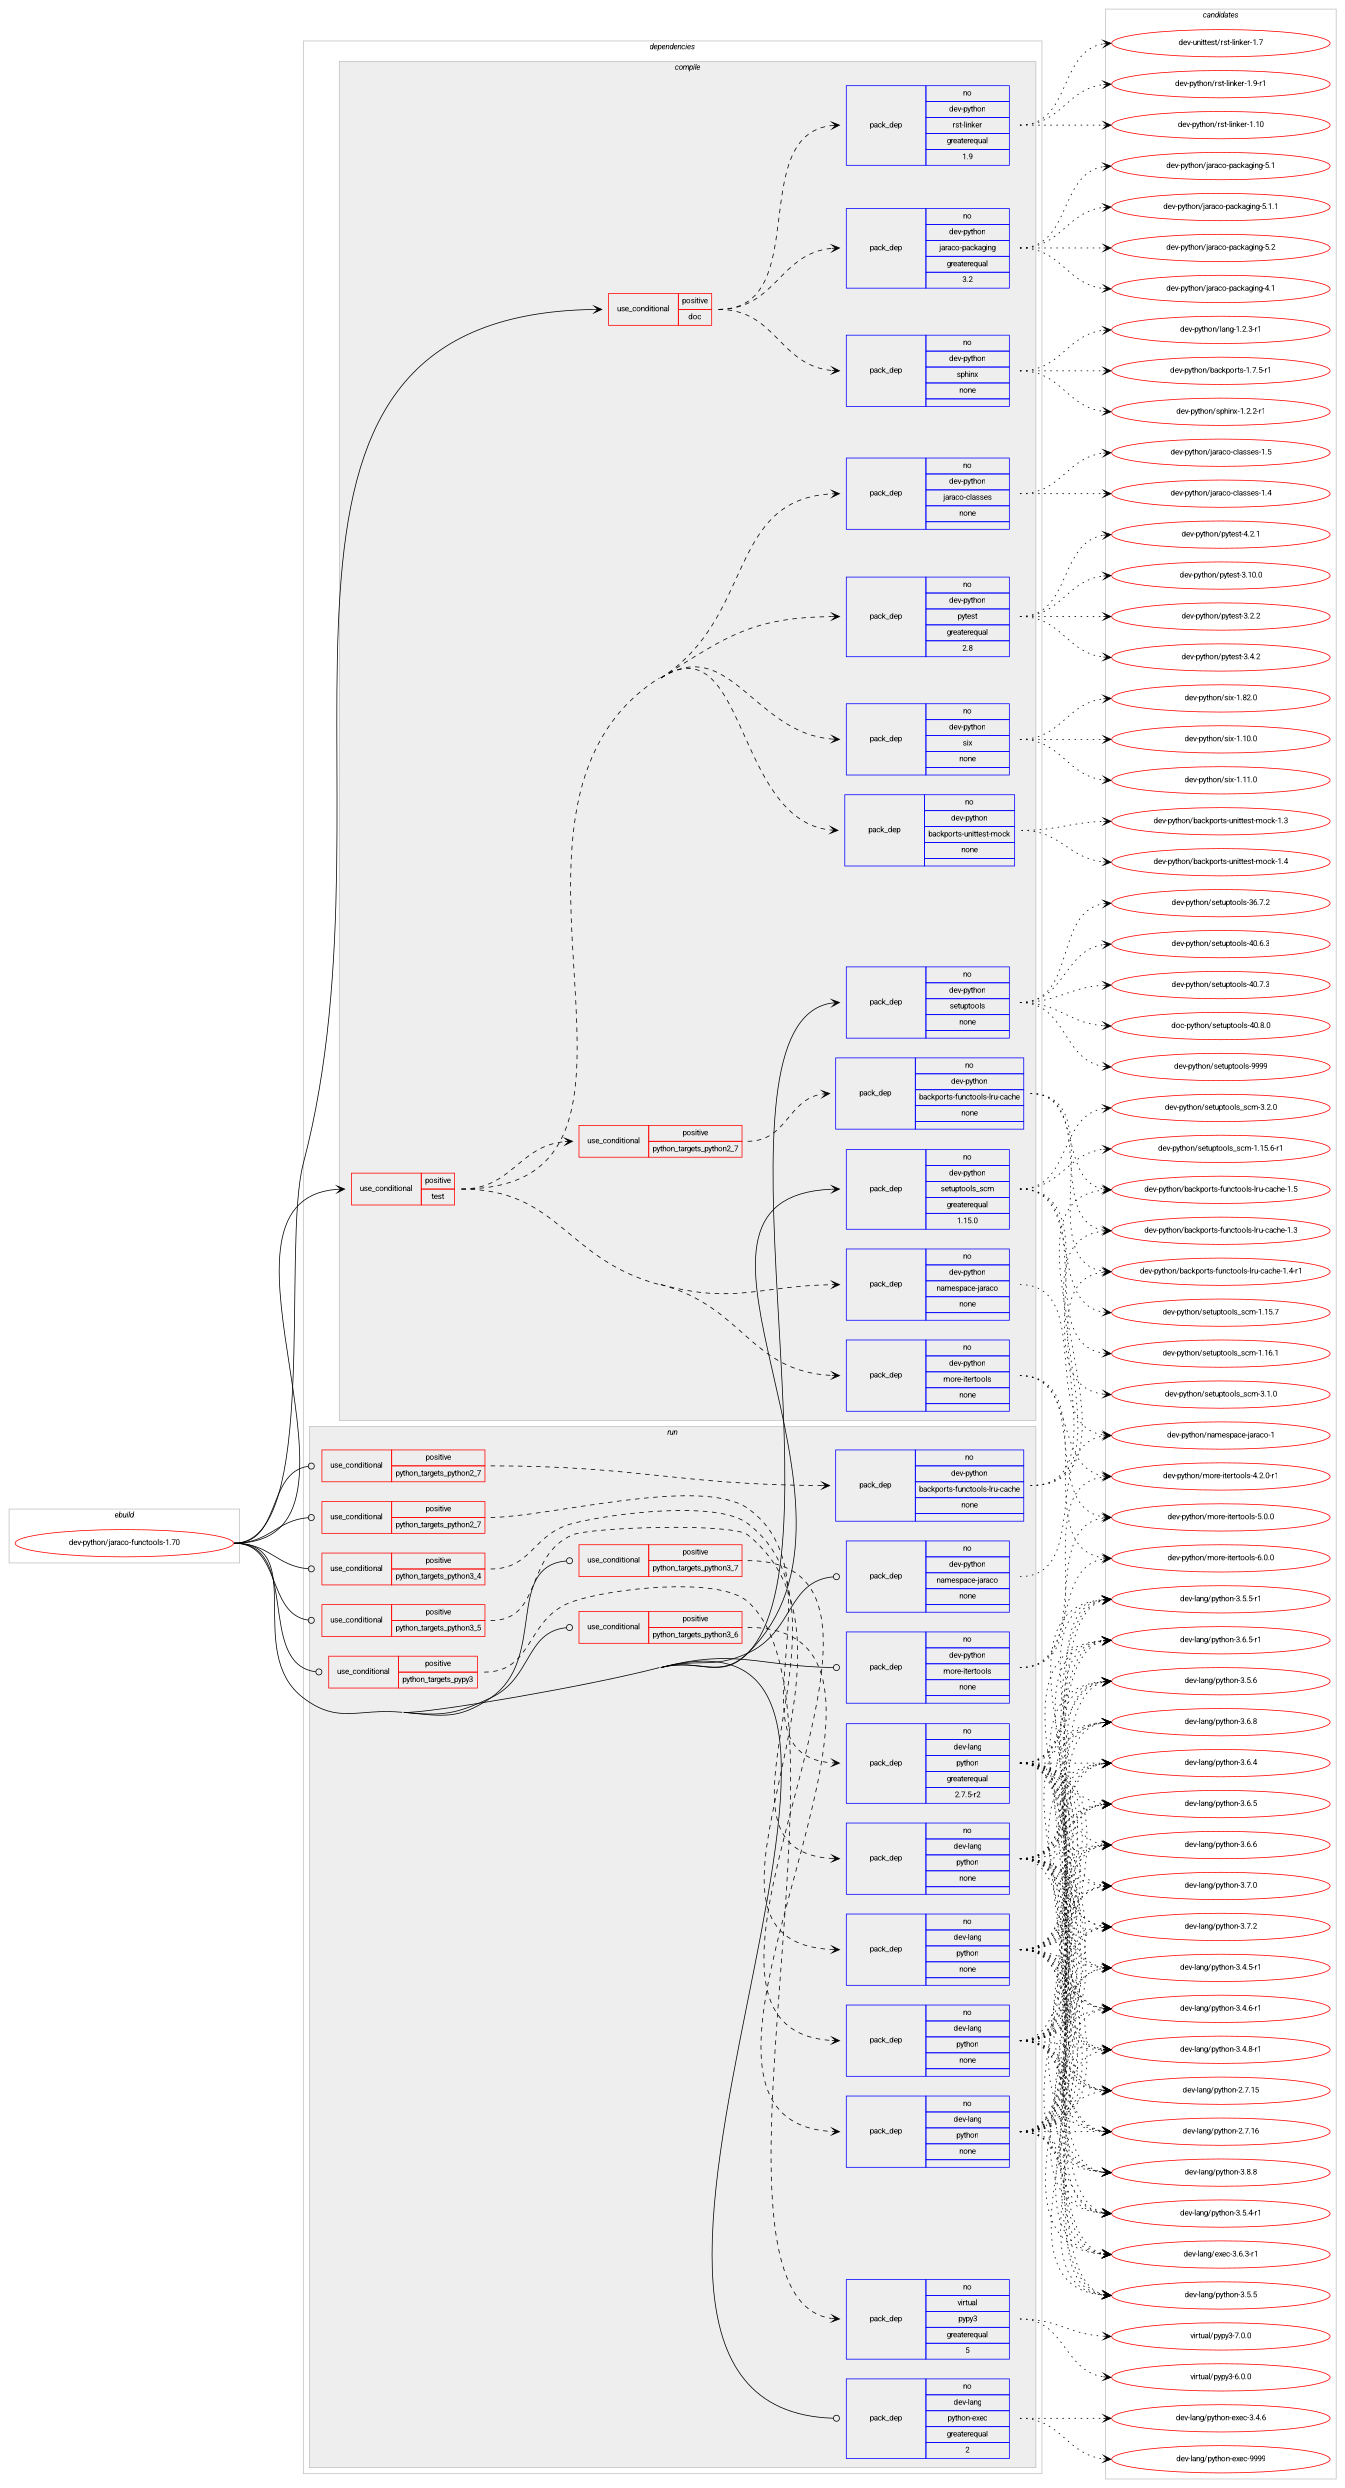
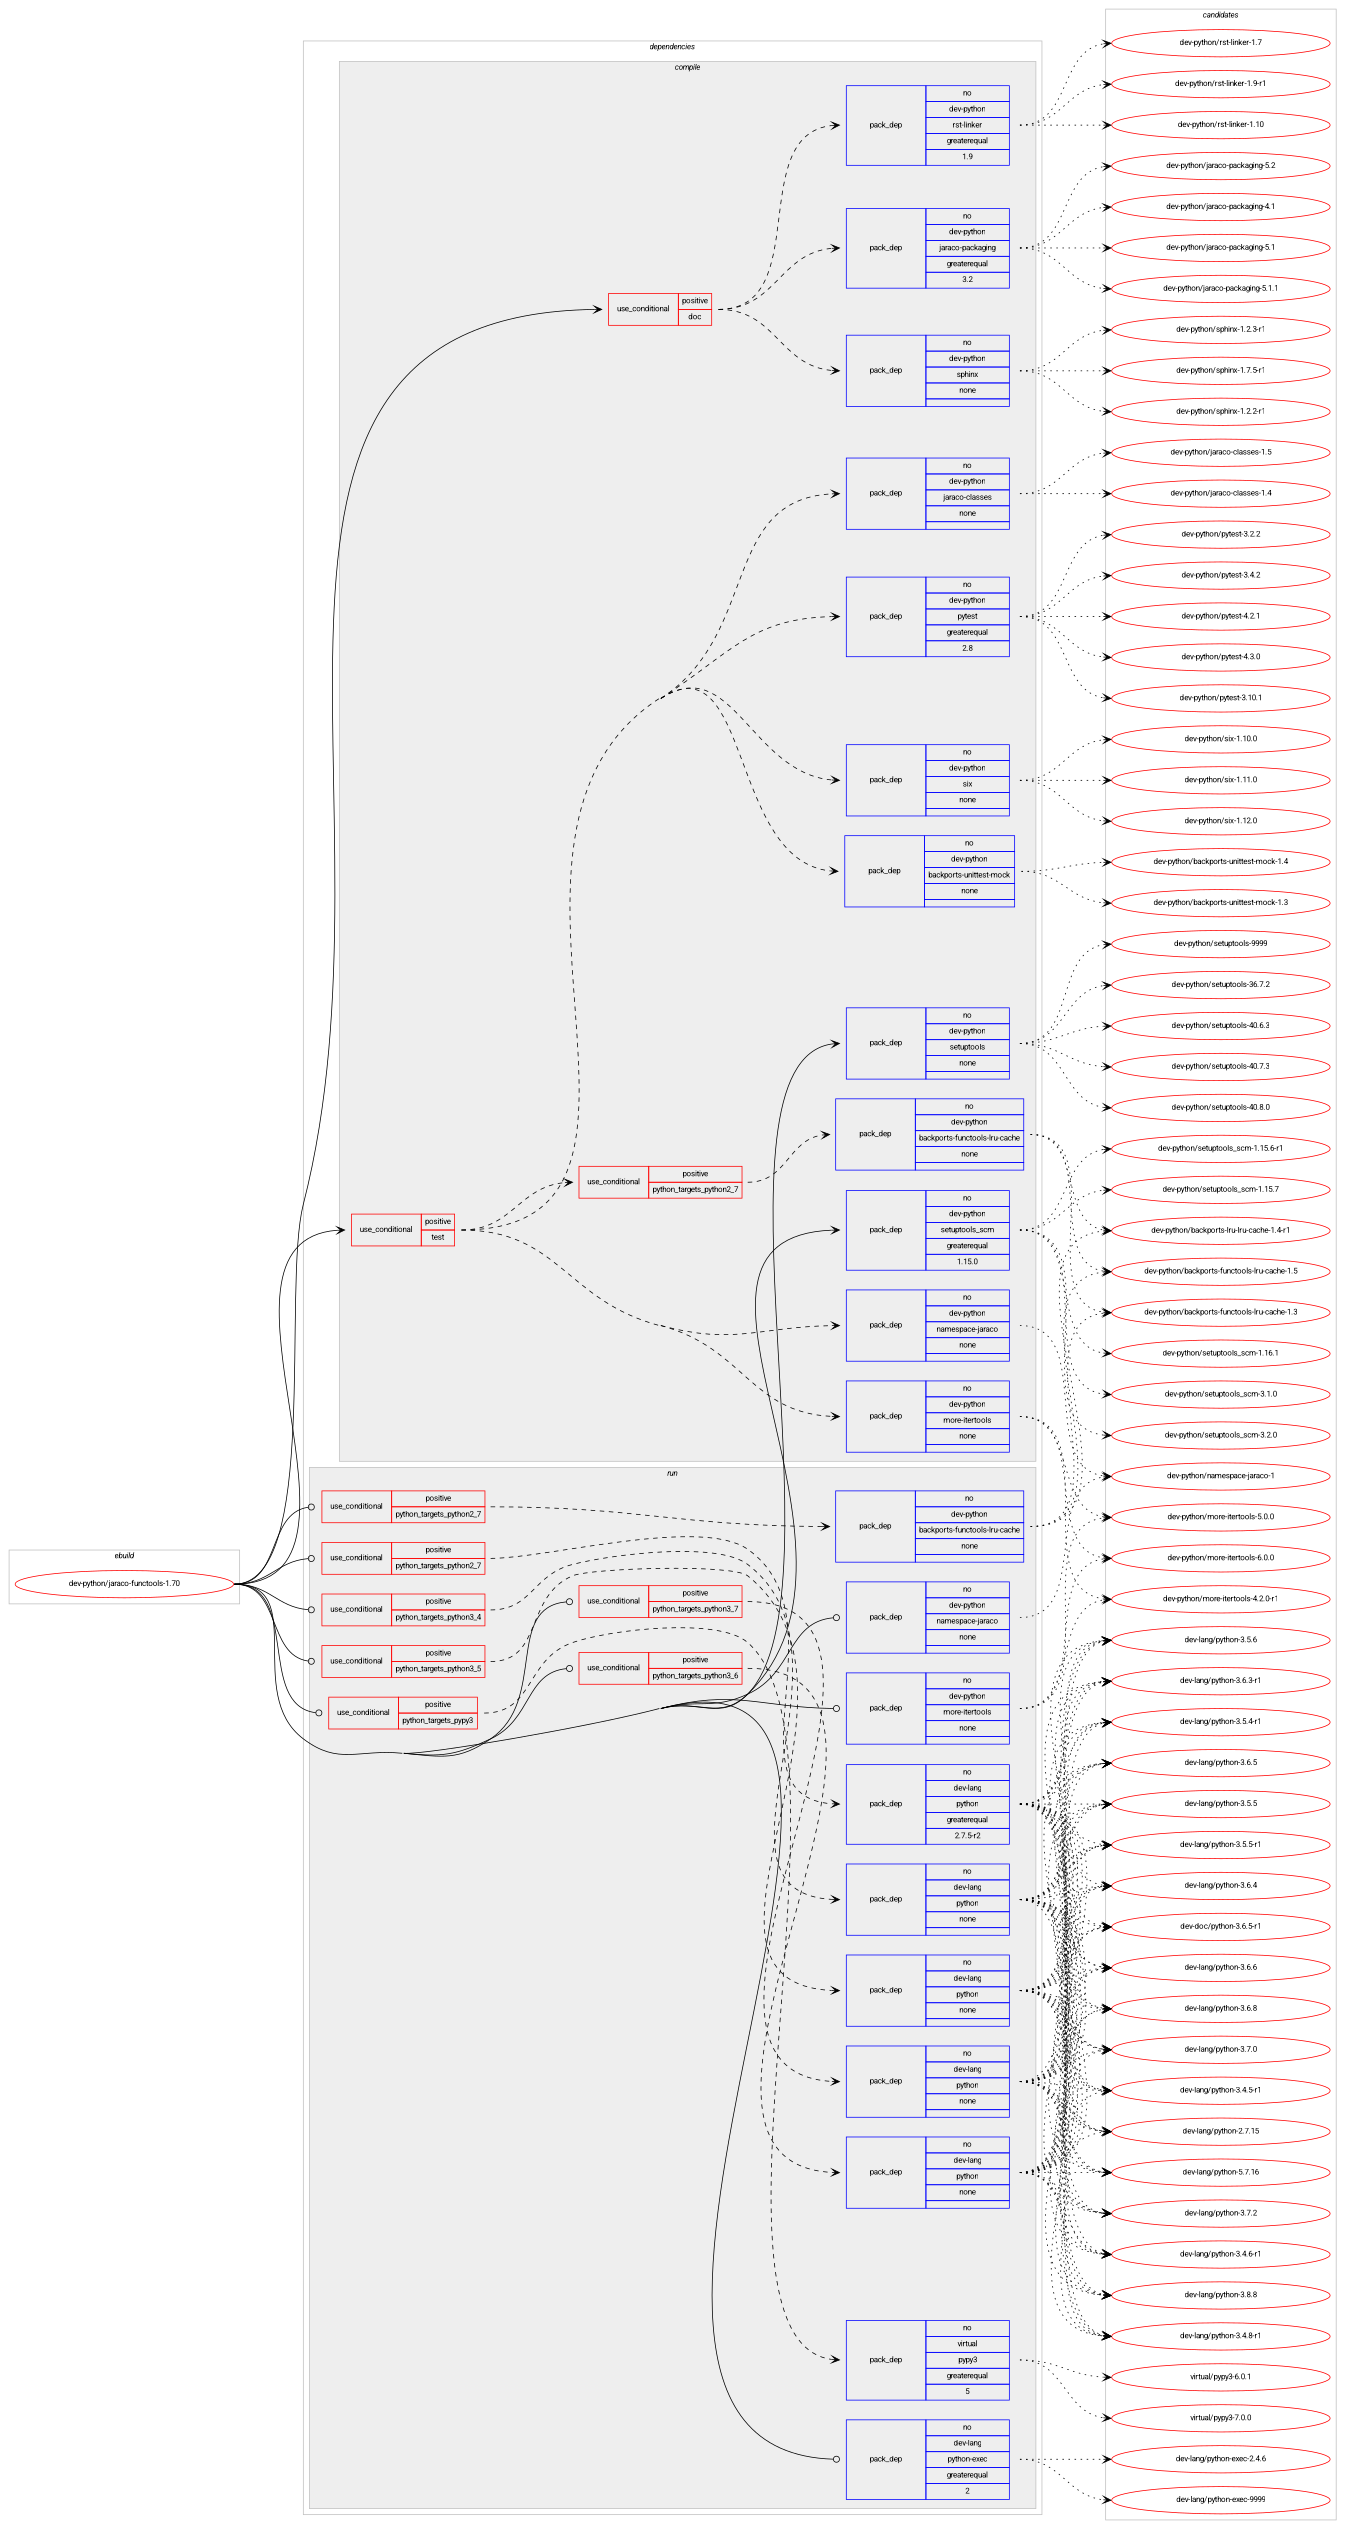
node "dev-unittest/rst-linker-1.7": label "dev-unittest/rst-linker-1.7" -> "dev-python/rst-linker-1.7"
node "dev-python/lang-1.2.3-r1": label "dev-python/lang-1.2.3-r1" -> "dev-python/sphinx-1.2.3-r1"
node "dev-python/backports-1.7.5-r1": label "dev-python/backports-1.7.5-r1" -> "dev-python/sphinx-1.7.5-r1"
node "dev-python/pytest-3.10.0": label "dev-python/pytest-3.10.0" -> "dev-python/pytest-3.10.1"
node "dev-python/pytest-4.3.0": added
node "dev-python/six-1.82.0": label "dev-python/six-1.82.0" -> "dev-python/six-1.12.0"
node "doc-python/setuptools-40.8.0": label "doc-python/setuptools-40.8.0" -> "dev-python/setuptools-40.8.0"
node "dev-python/backports-functools-lru-cache-1.4-r1": label "dev-python/backports-functools-lru-cache-1.4-r1" -> "dev-python/backports-lru-lru-cache-1.4-r1"
node "dev-lang/python-3.6.5-r1": label "dev-lang/python-3.6.5-r1" -> "dev-doc/python-3.6.5-r1"
node "dev-lang/python-2.7.16": label "dev-lang/python-2.7.16" -> "dev-lang/python-5.7.16"
node "dev-lang/exec-3.6.3-r1": label "dev-lang/exec-3.6.3-r1" -> "dev-lang/python-3.6.3-r1"
node "virtual/pypy3-6.0.0": label "virtual/pypy3-6.0.0" -> "virtual/pypy3-6.0.1"
node "dev-lang/python-exec-3.4.6": label "dev-lang/python-exec-3.4.6" -> "dev-lang/python-exec-2.4.6"
